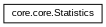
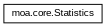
node "core.core.Statistics": label "core.core.Statistics" -> "moa.core.Statistics"
